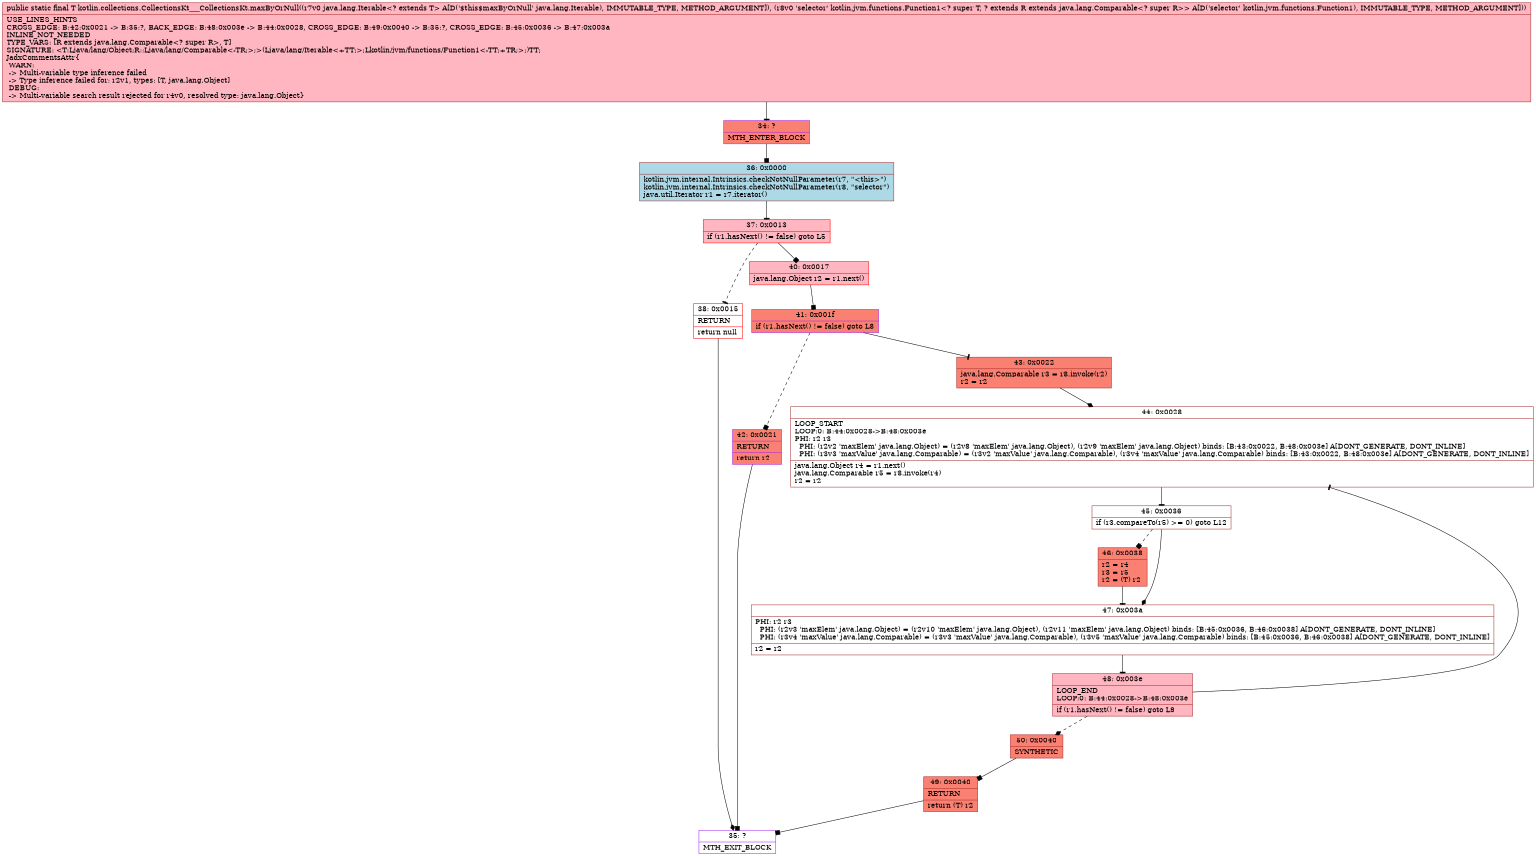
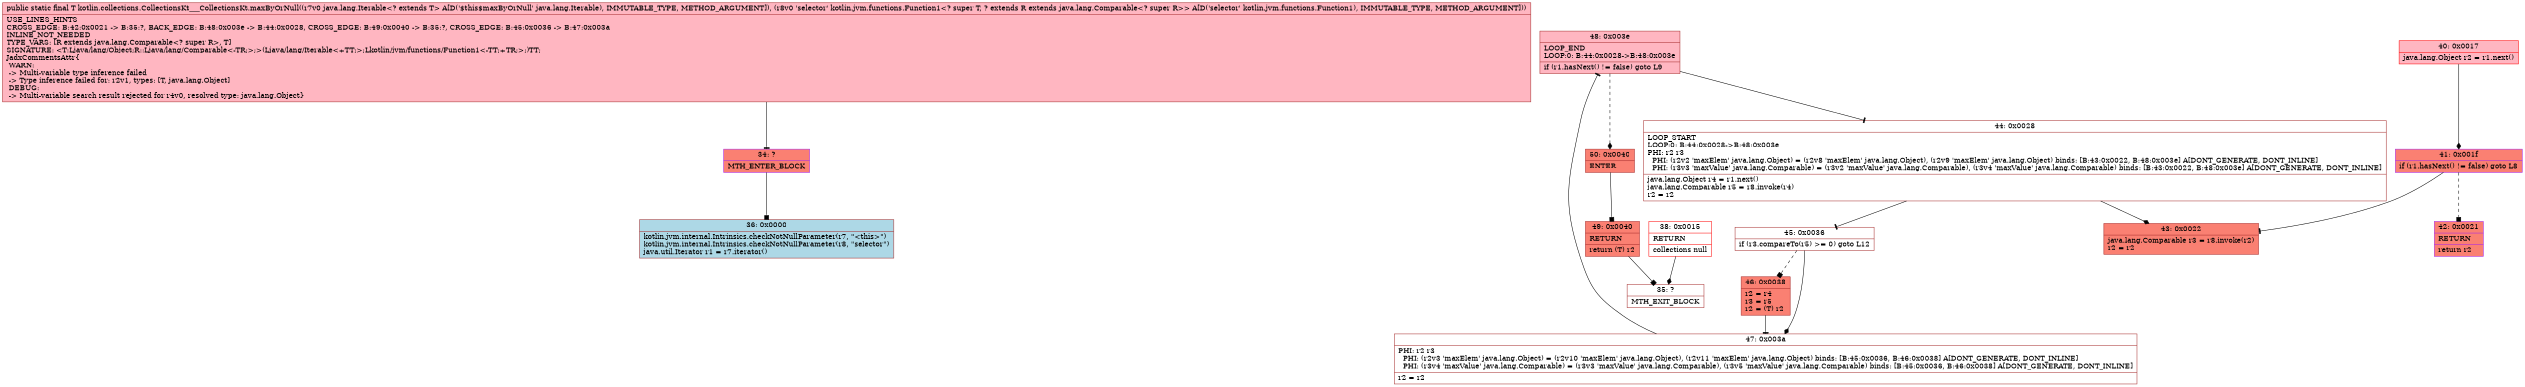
node "37: 0x0013": removed
edge "40: 0x0017" -> "41: 0x001f": arrowhead box -> diamond
node "38: 0x0015": text "return null" -> "collections null"
edge "43: 0x0022" -> "44: 0x0028": reversed
edge "42: 0x0021" -> "35: ?": removed
node "50: 0x0040": text "SYNTHETIC" -> "ENTER"
node "35: ?": color purple -> brown
